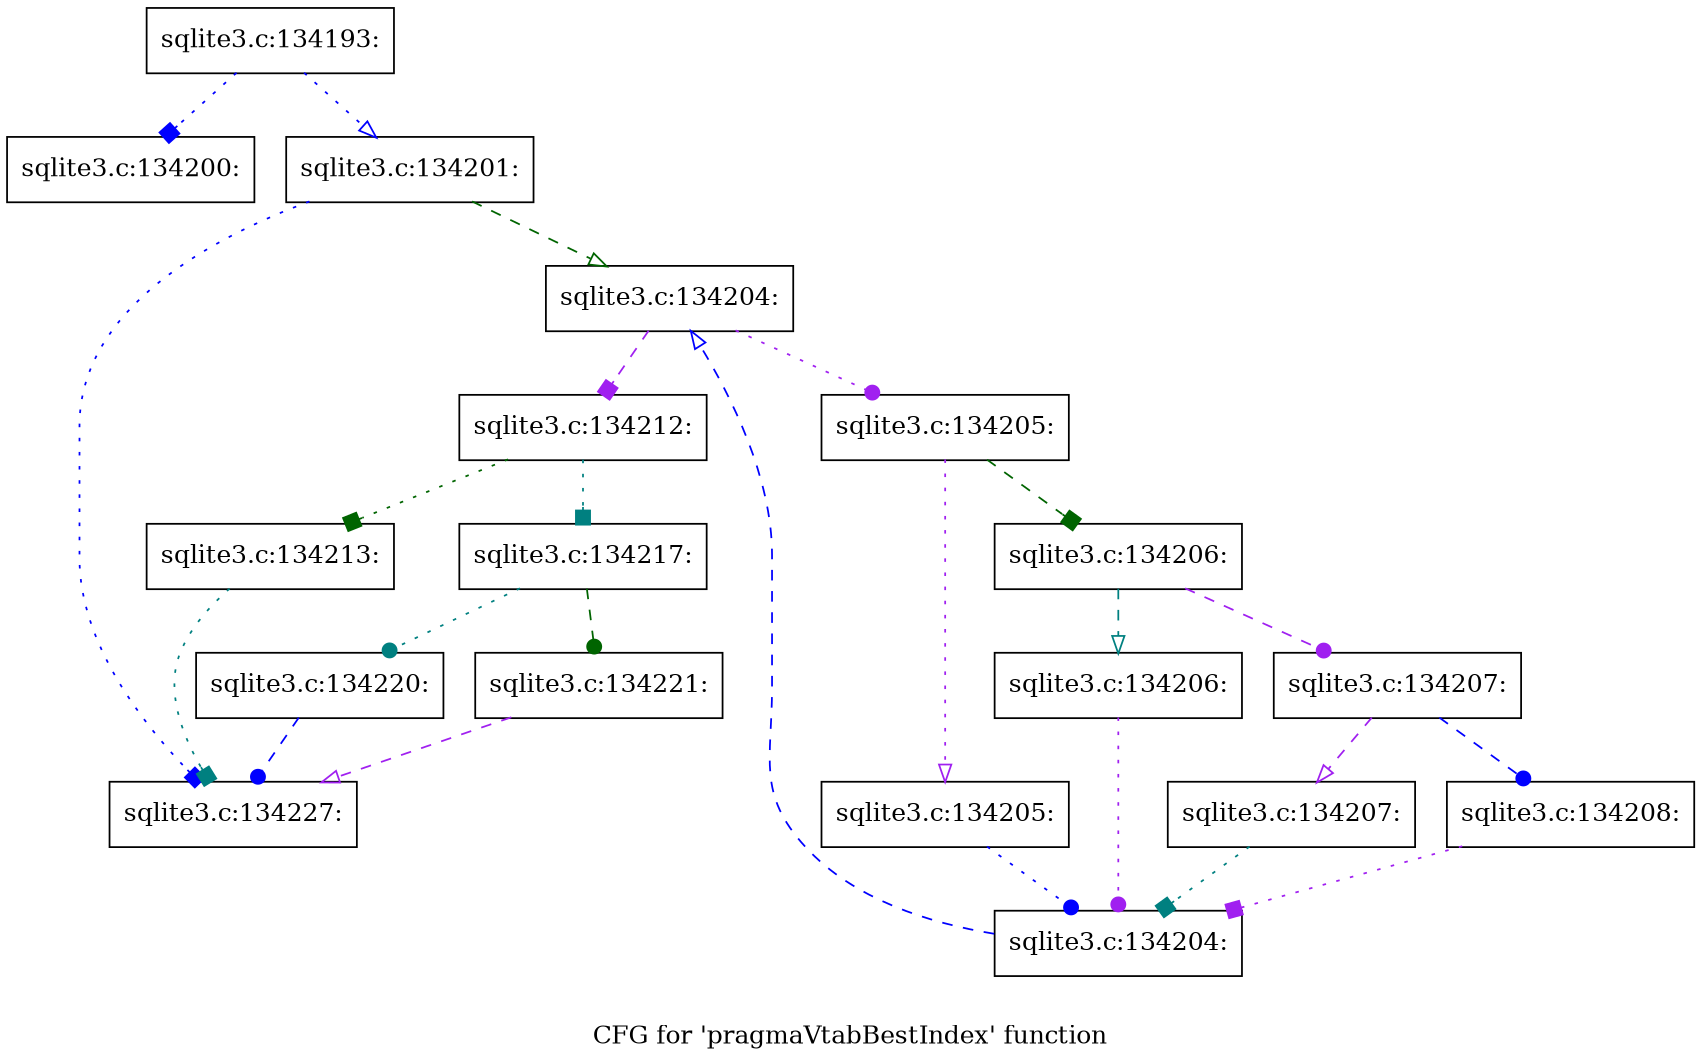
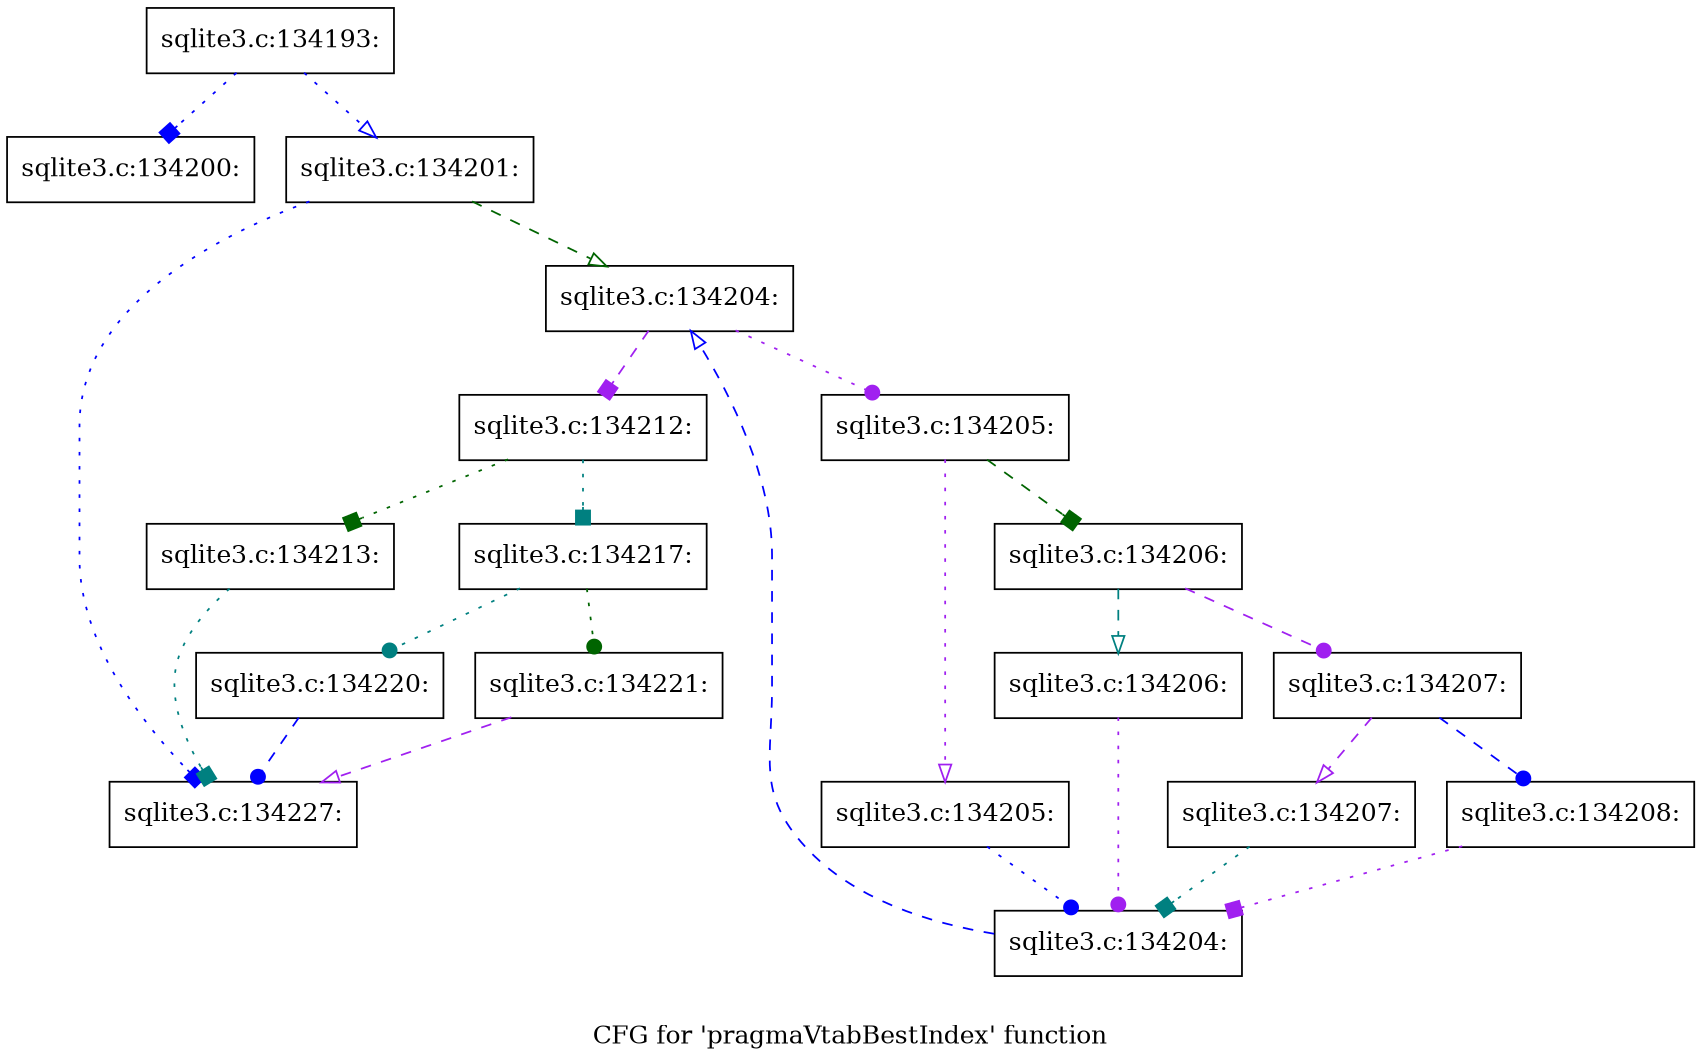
edge "sqlite3.c:134217:" -> "sqlite3.c:134221:": style dashed -> dotted
